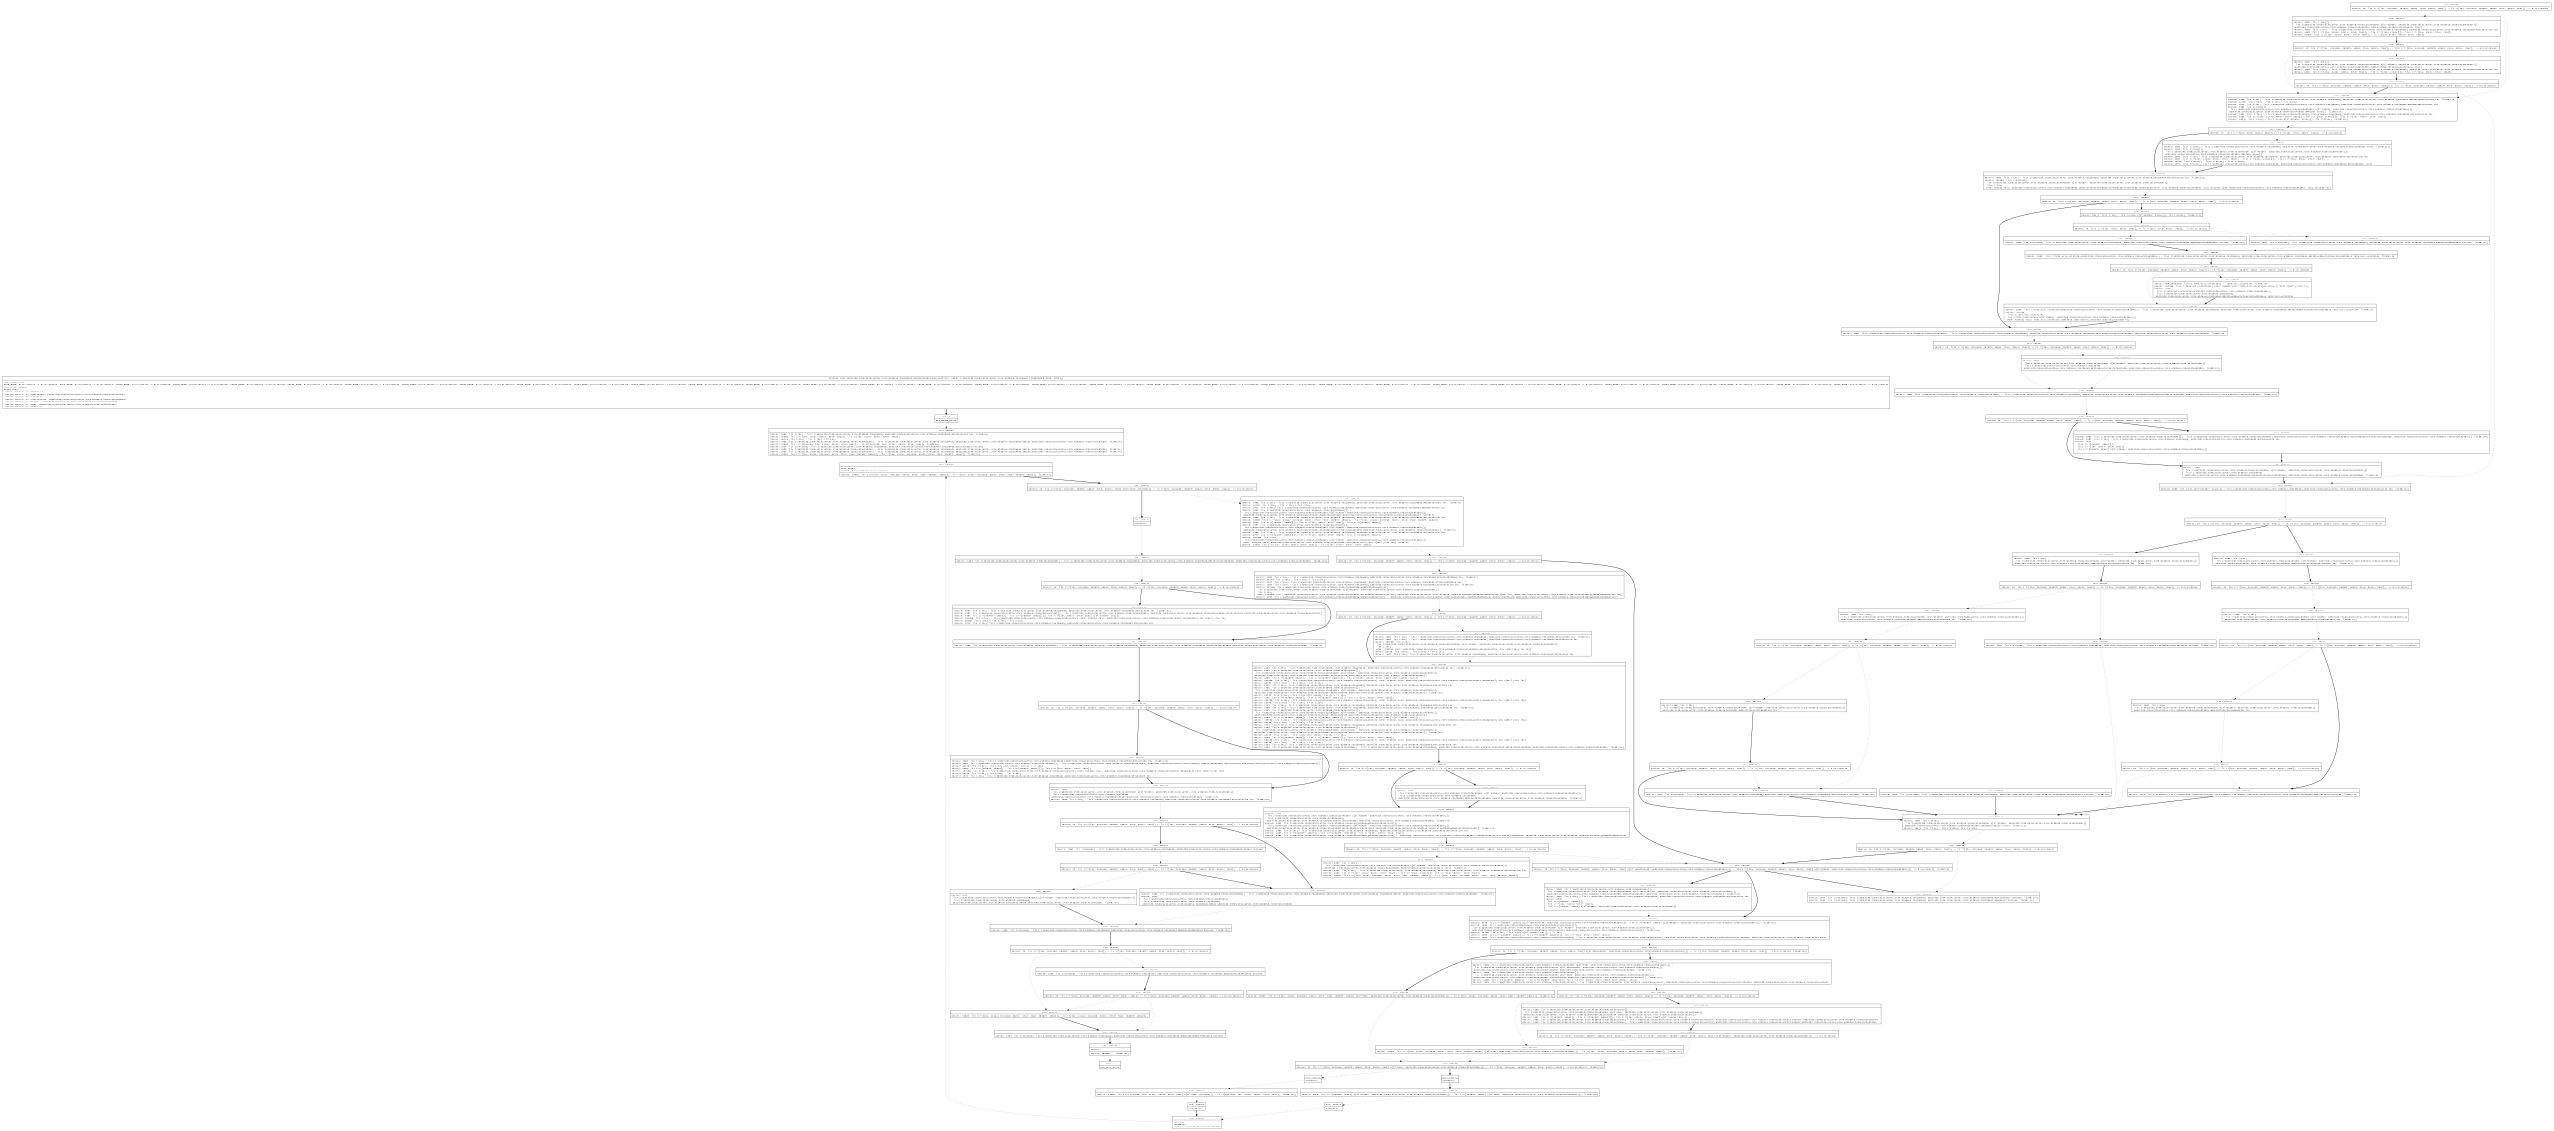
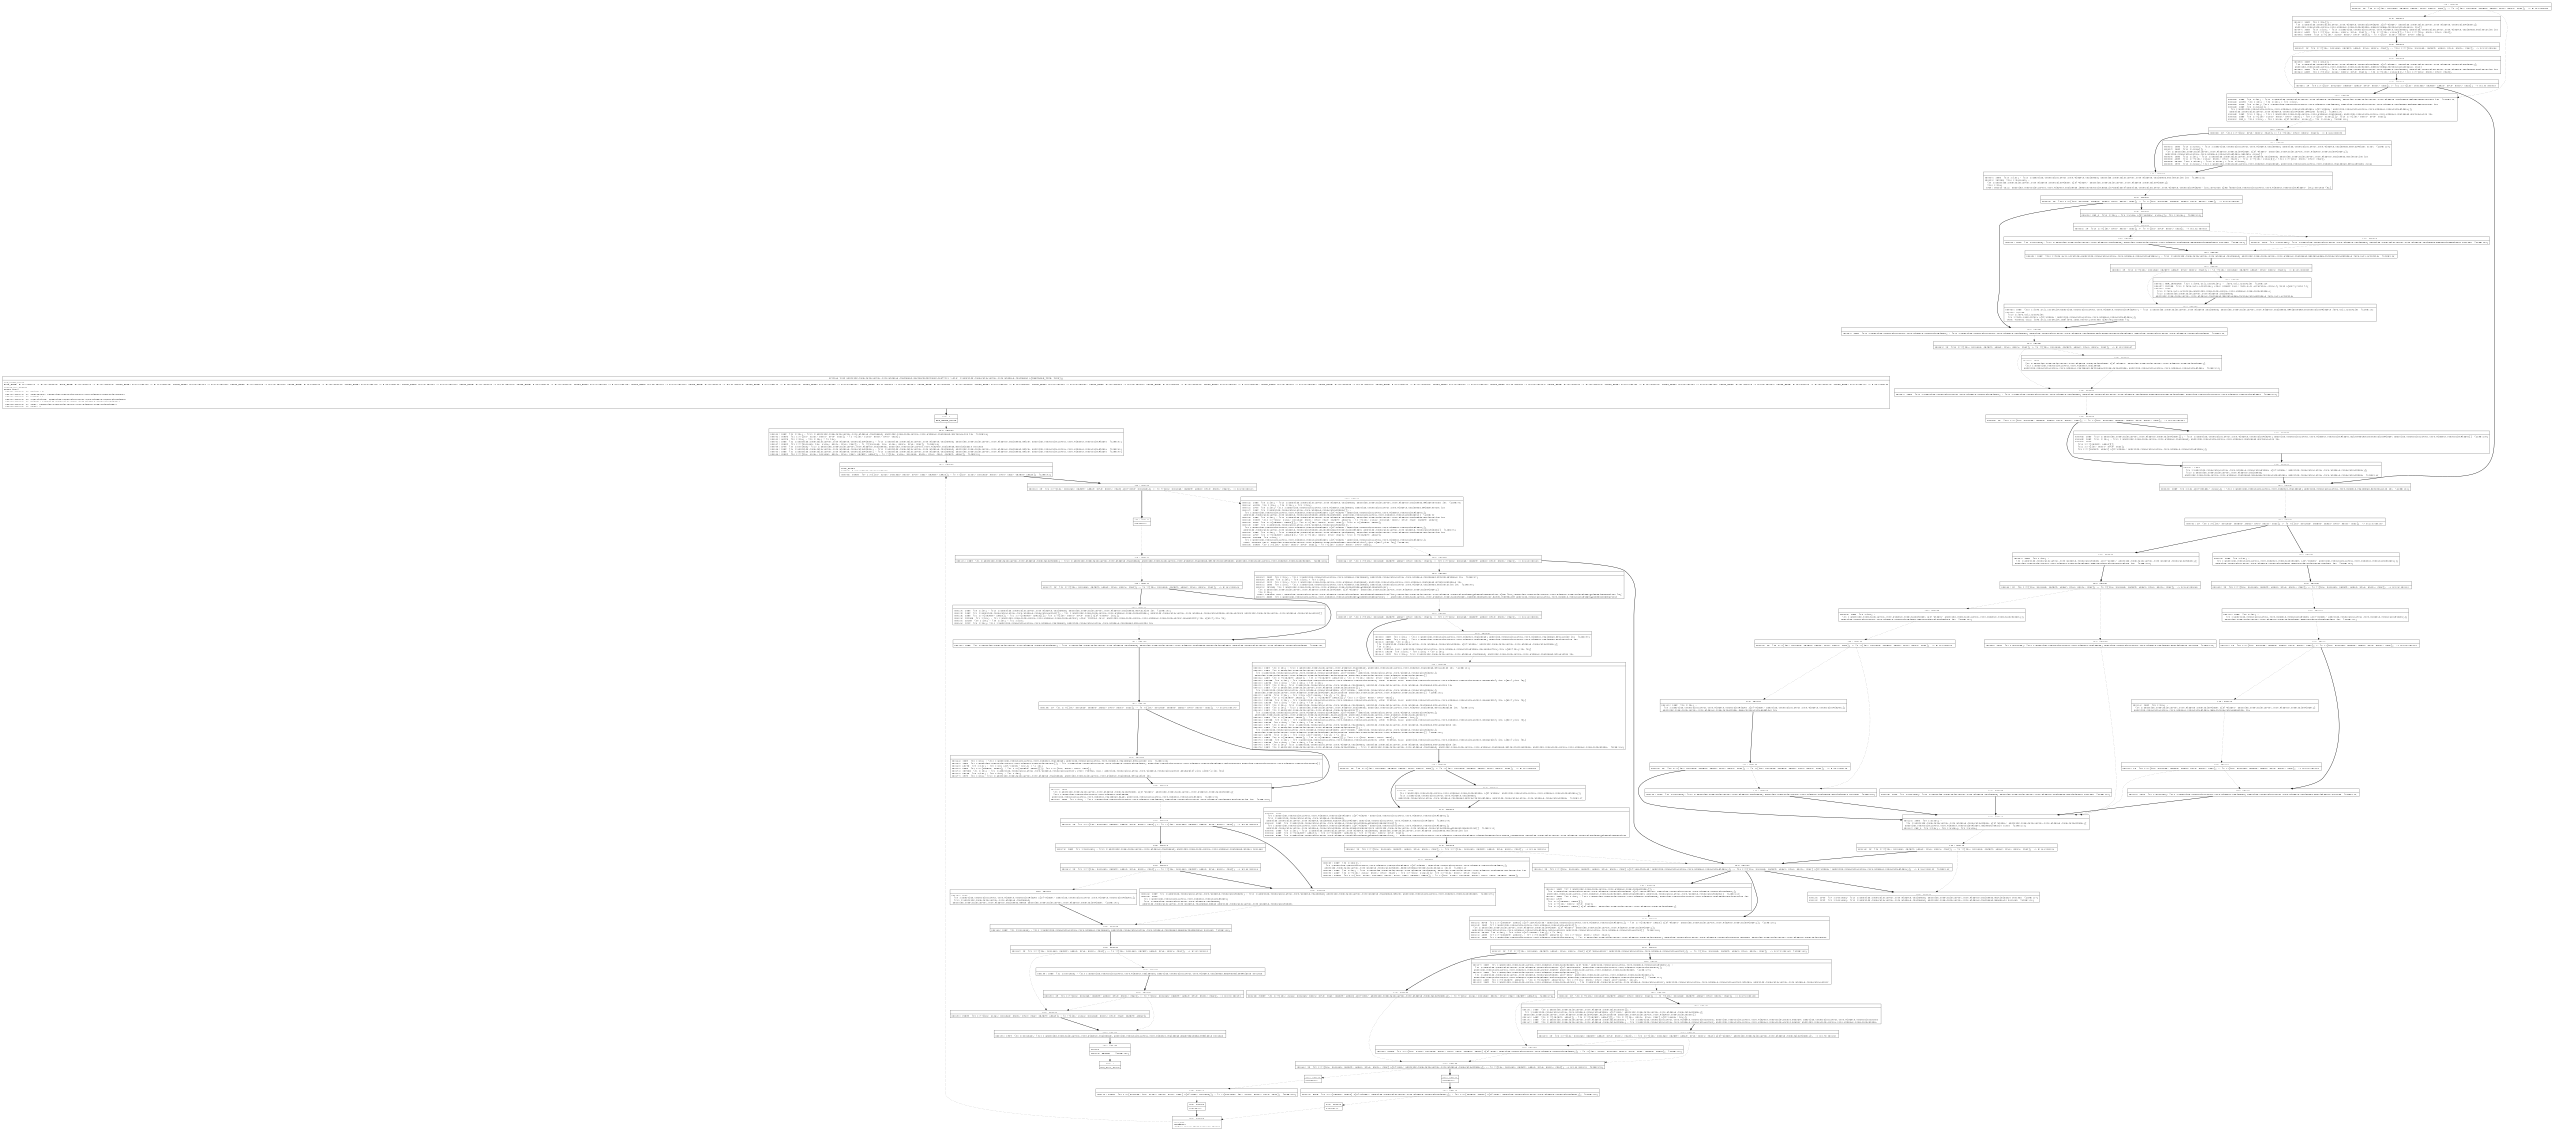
edge "122: 0x00a4" -> "143: 0x00f3": style dotted -> bold
